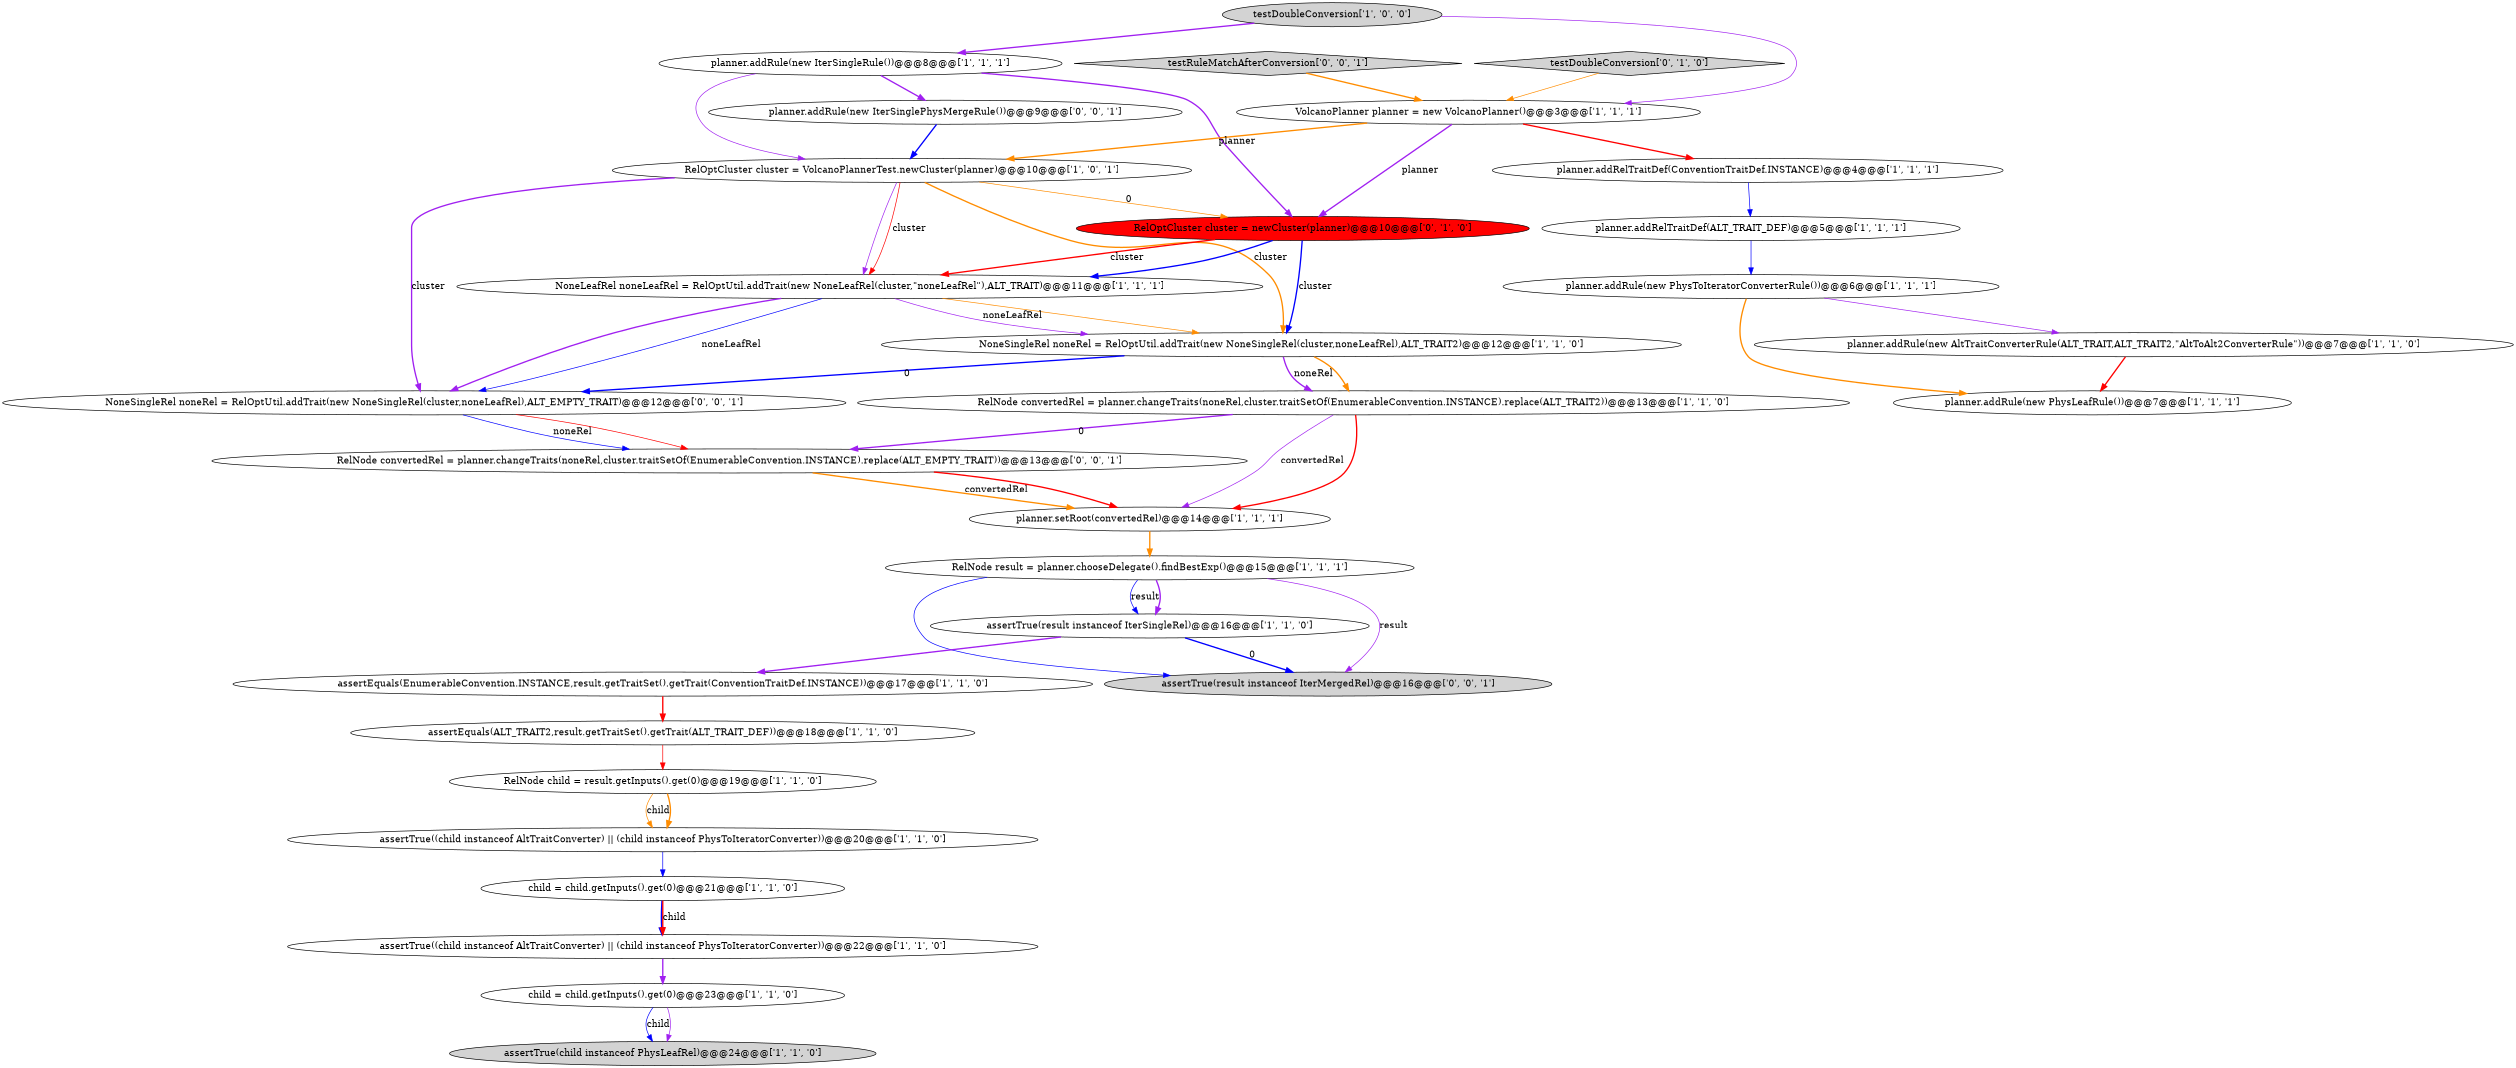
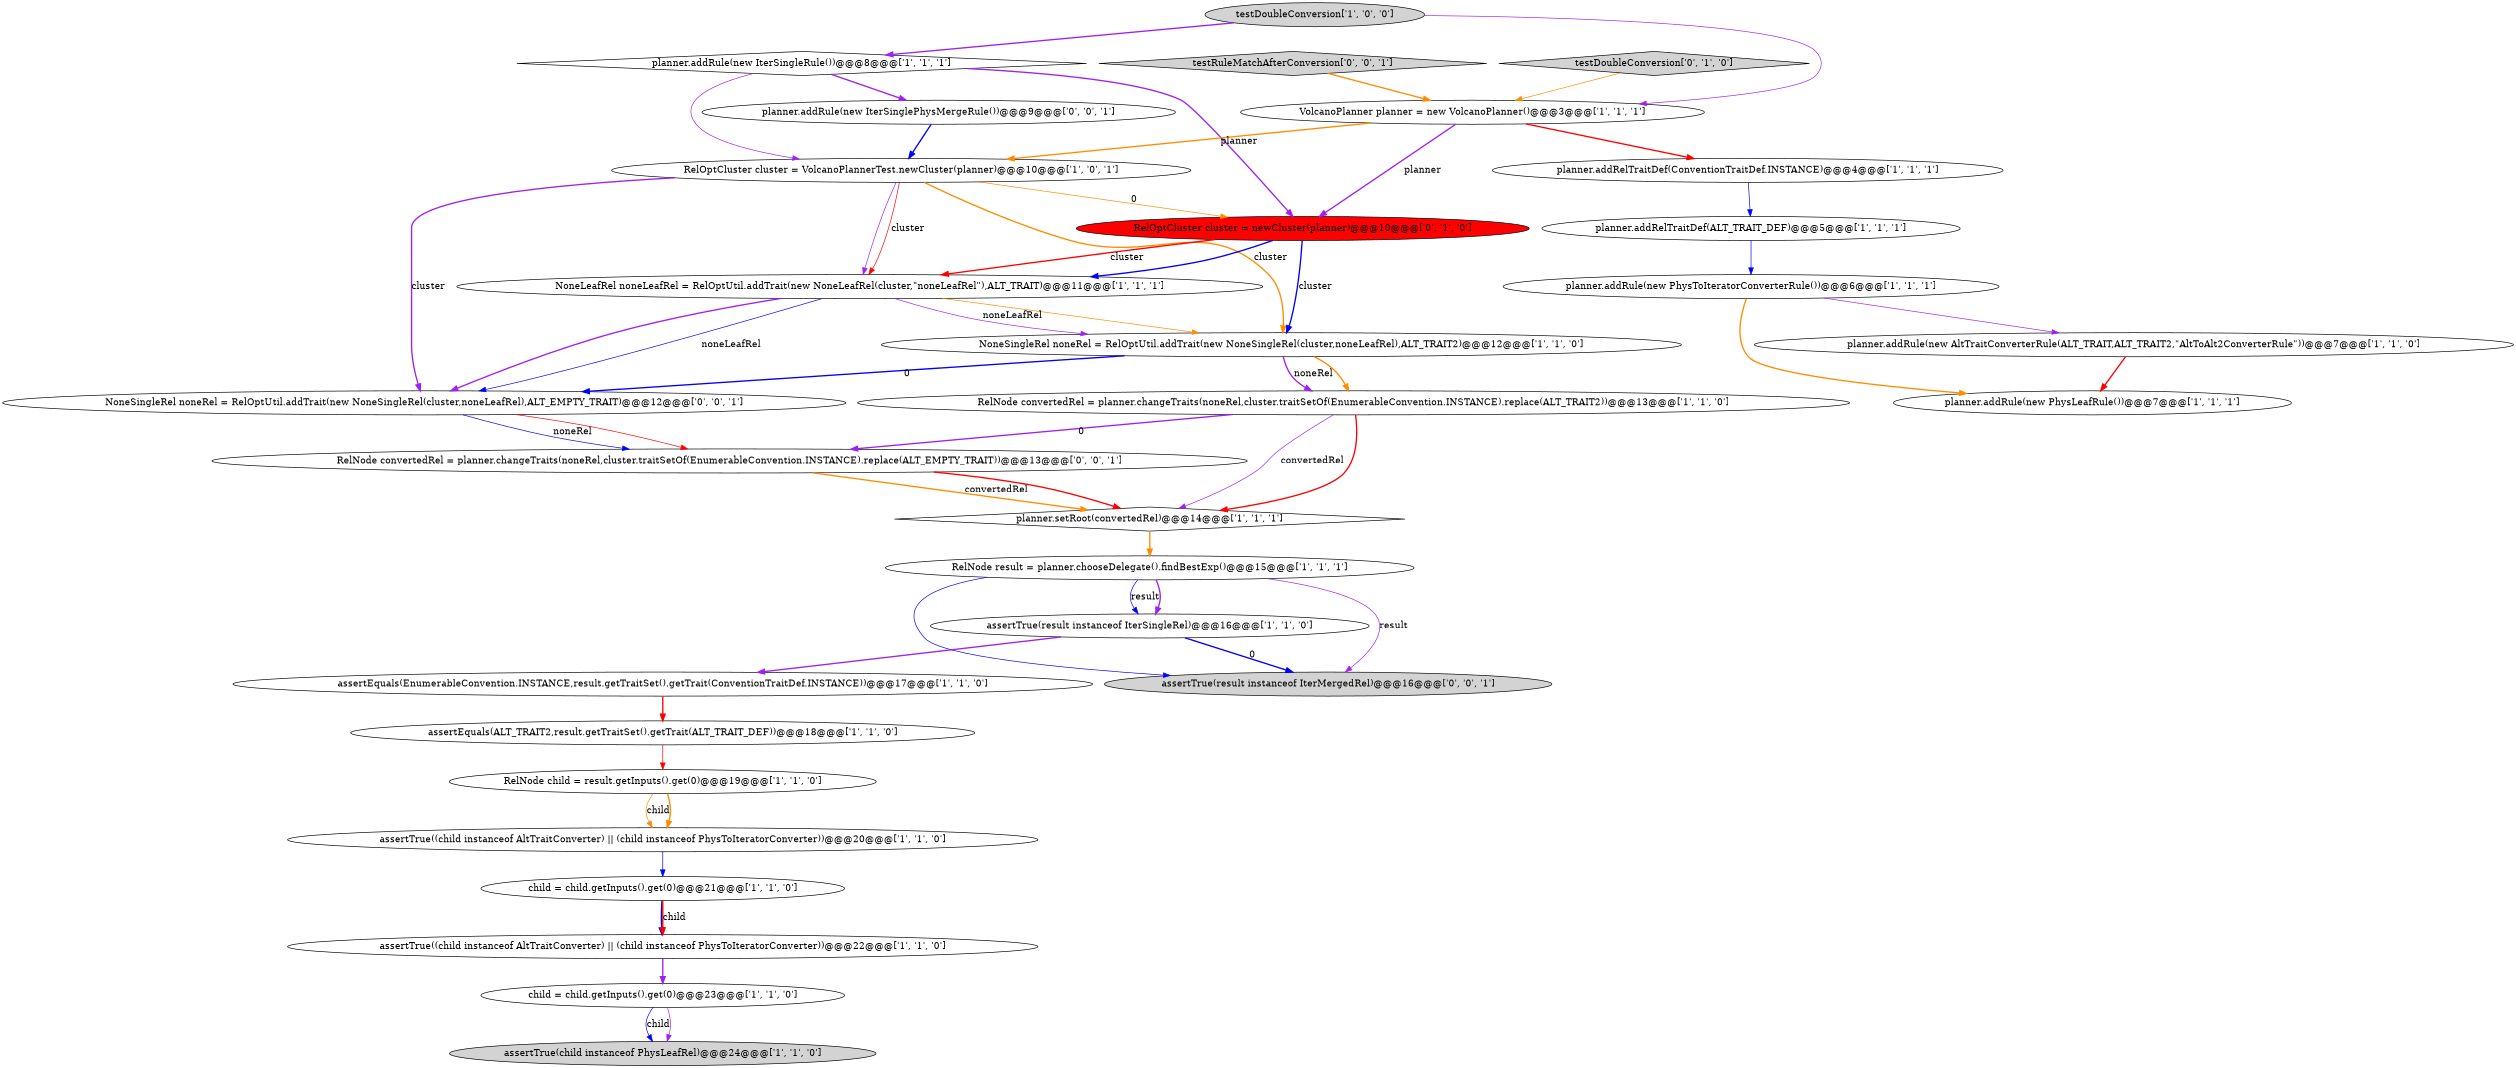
node "planner.addRule(new IterSingleRule())@@@8@@@['1', '1', '1']": shape ellipse -> diamond
node "planner.setRoot(convertedRel)@@@14@@@['1', '1', '1']": shape ellipse -> diamond
